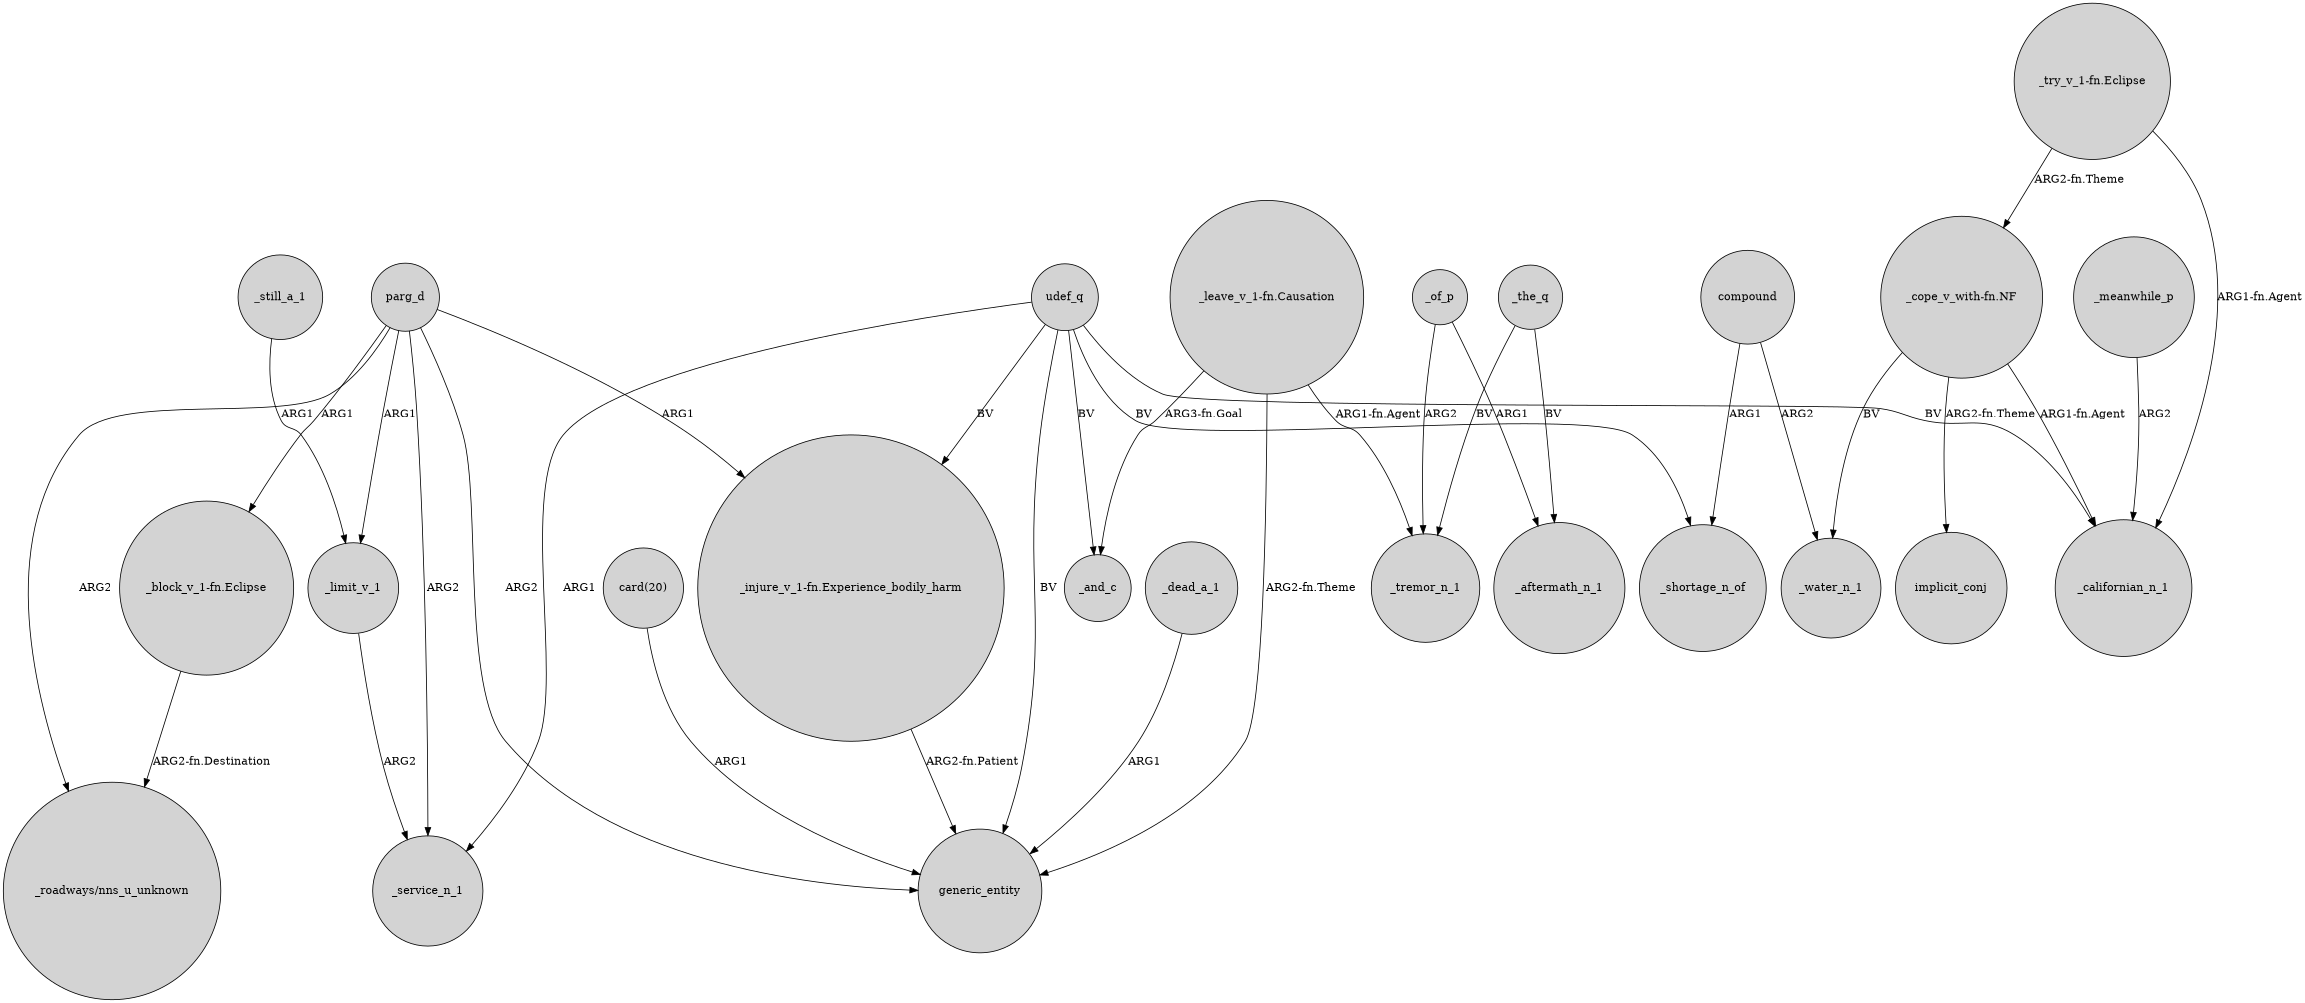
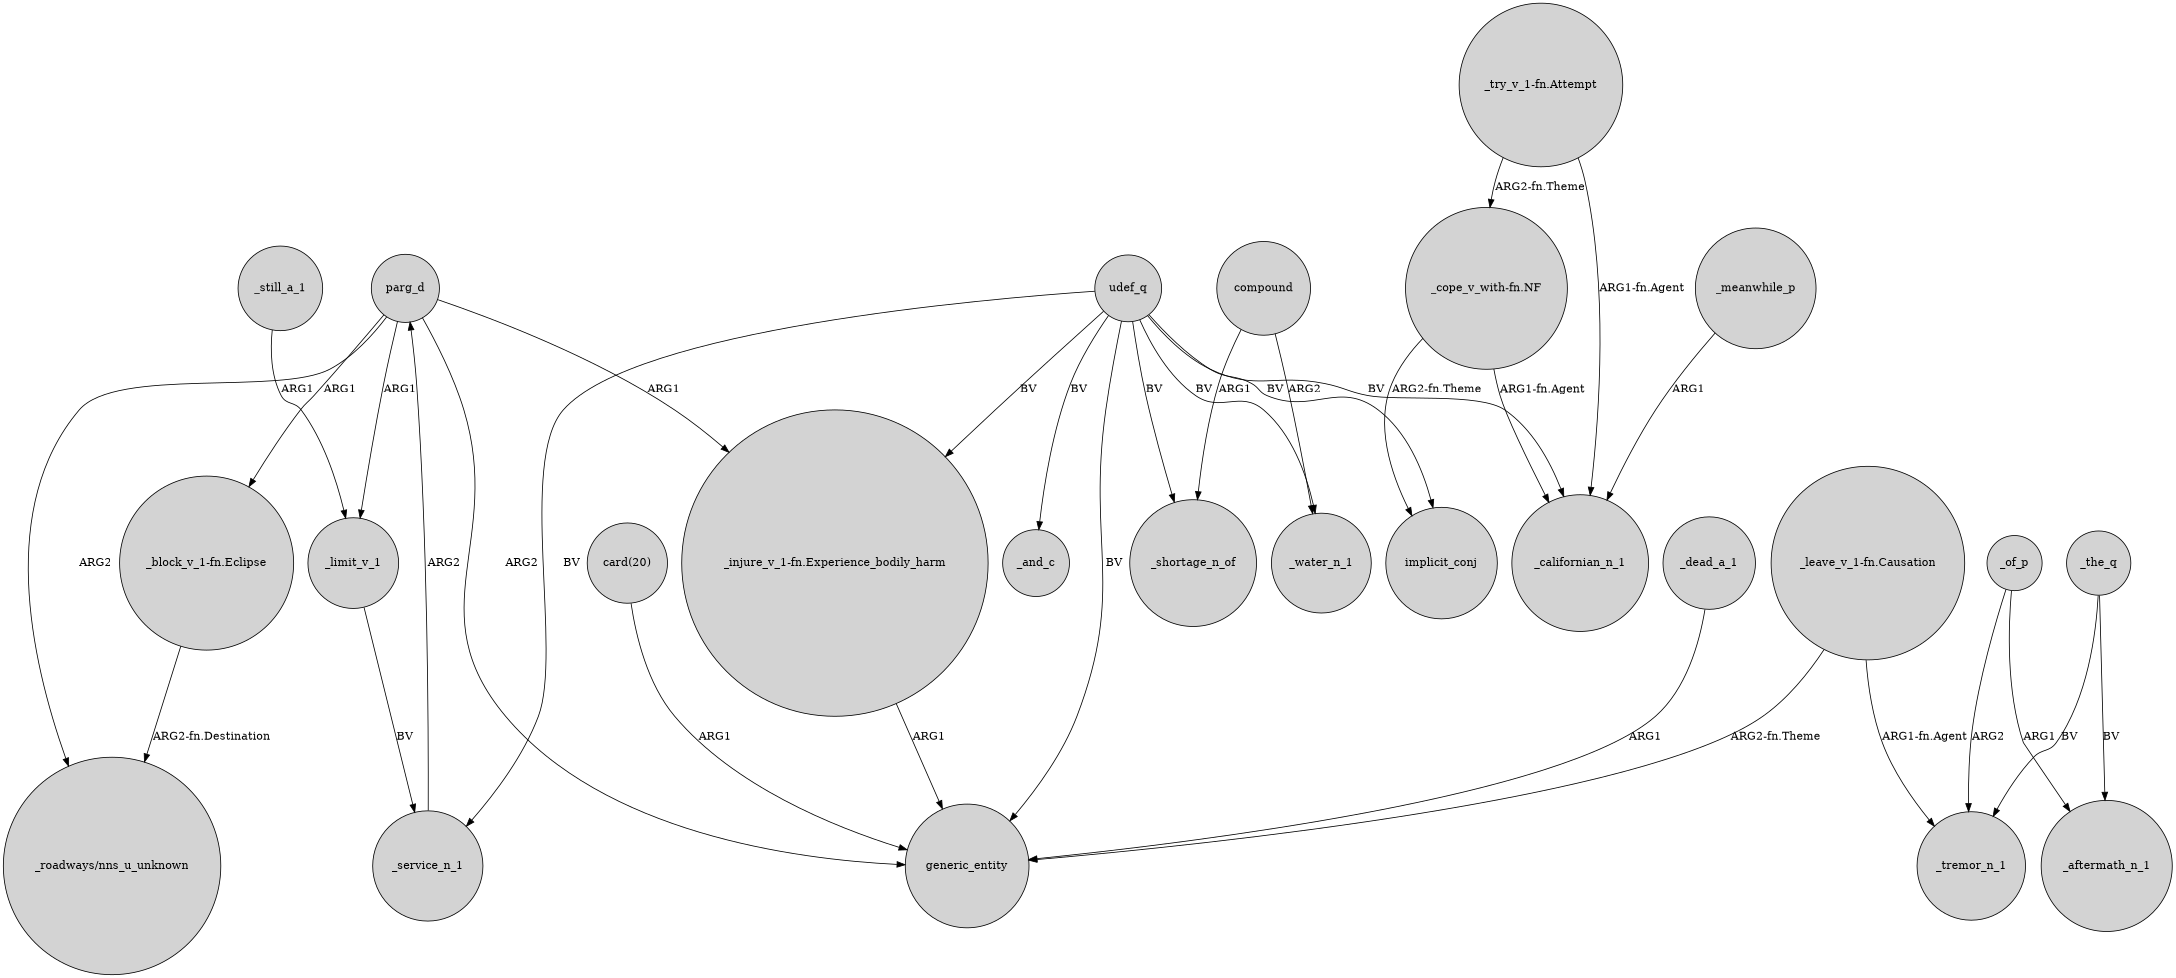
node "_try_v_1-fn.Eclipse": label "_try_v_1-fn.Eclipse" -> "_try_v_1-fn.Attempt"
edge "udef_q" -> "implicit_conj": added, label "BV"
edge "_meanwhile_p" -> "_californian_n_1": label "ARG2" -> "ARG1"
edge "_cope_v_with-fn.NF" -> "_water_n_1": now "udef_q" -> "_water_n_1"
edge "_leave_v_1-fn.Causation" -> "_and_c": removed, label "ARG3-fn.Goal"
edge "parg_d" -> "_service_n_1": reversed
edge "udef_q" -> "_service_n_1": label "ARG1" -> "BV"
edge "_limit_v_1" -> "_service_n_1": label "ARG2" -> "BV"
edge "_injure_v_1-fn.Experience_bodily_harm" -> "generic_entity": label "ARG2-fn.Patient" -> "ARG1"
